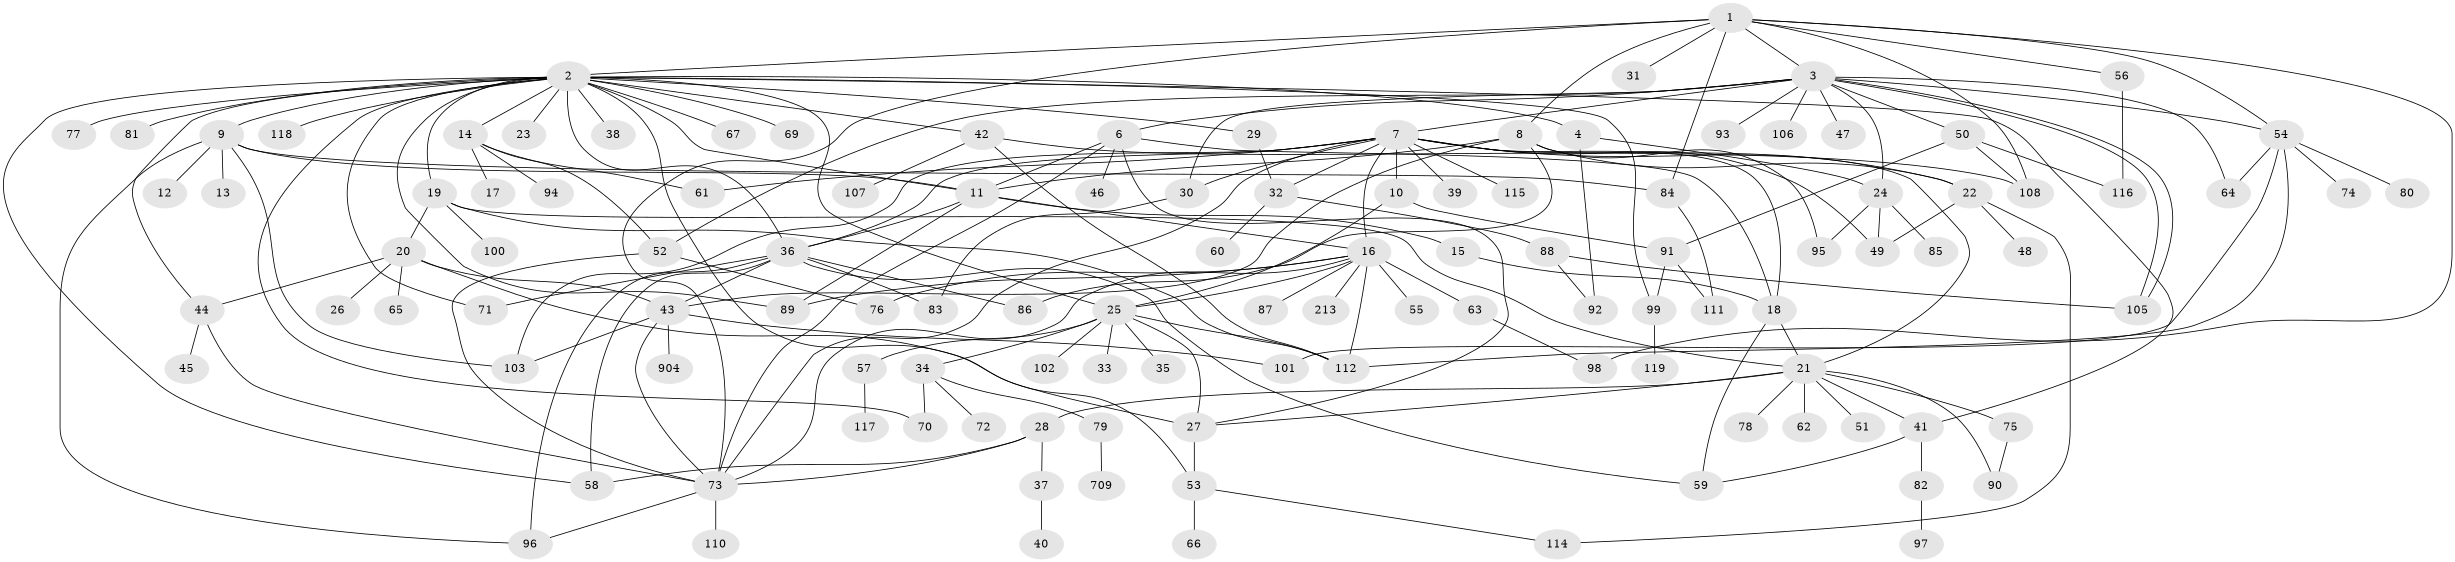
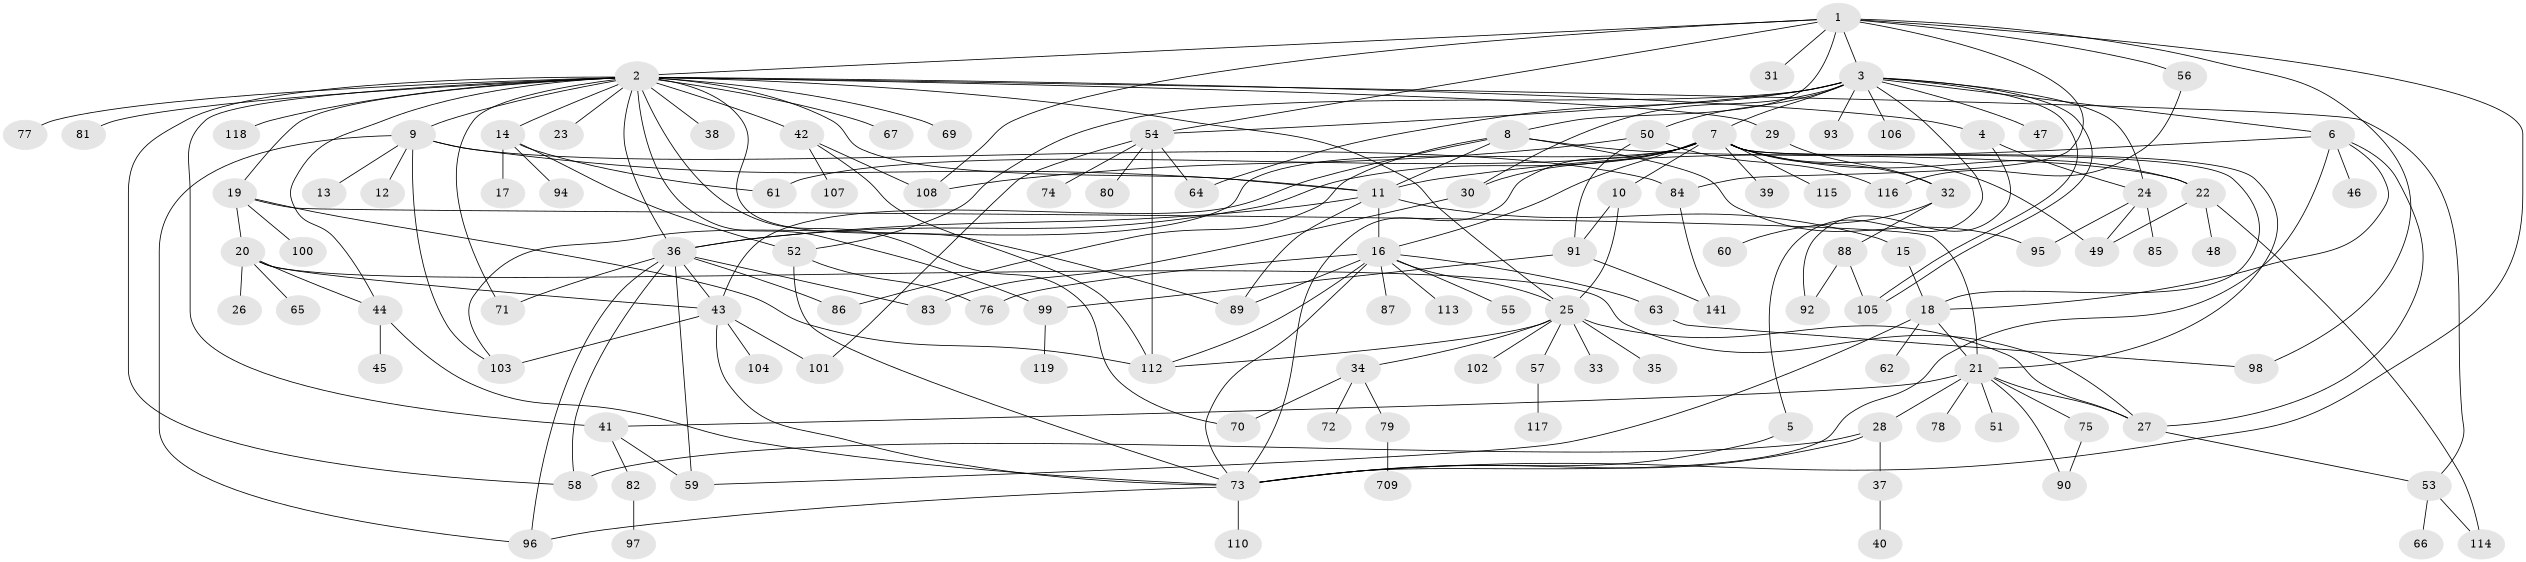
node "213": label "213" -> "113"
node "111": label "111" -> "141"
node "904": label "904" -> "104"
edge "21" -- "62": now "18" -- "62"
node "5": added
